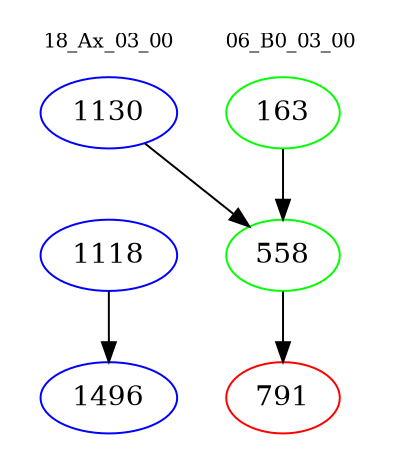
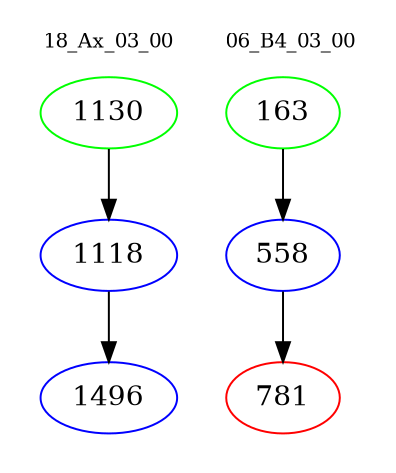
cluster "06_B0_03_00": label "06_B0_03_00" -> "06_B4_03_00"
node "1130": color blue -> green
edge "1130" -> "558": now "1130" -> "1118"
node "558": color green -> blue
node "791": label "791" -> "781"
